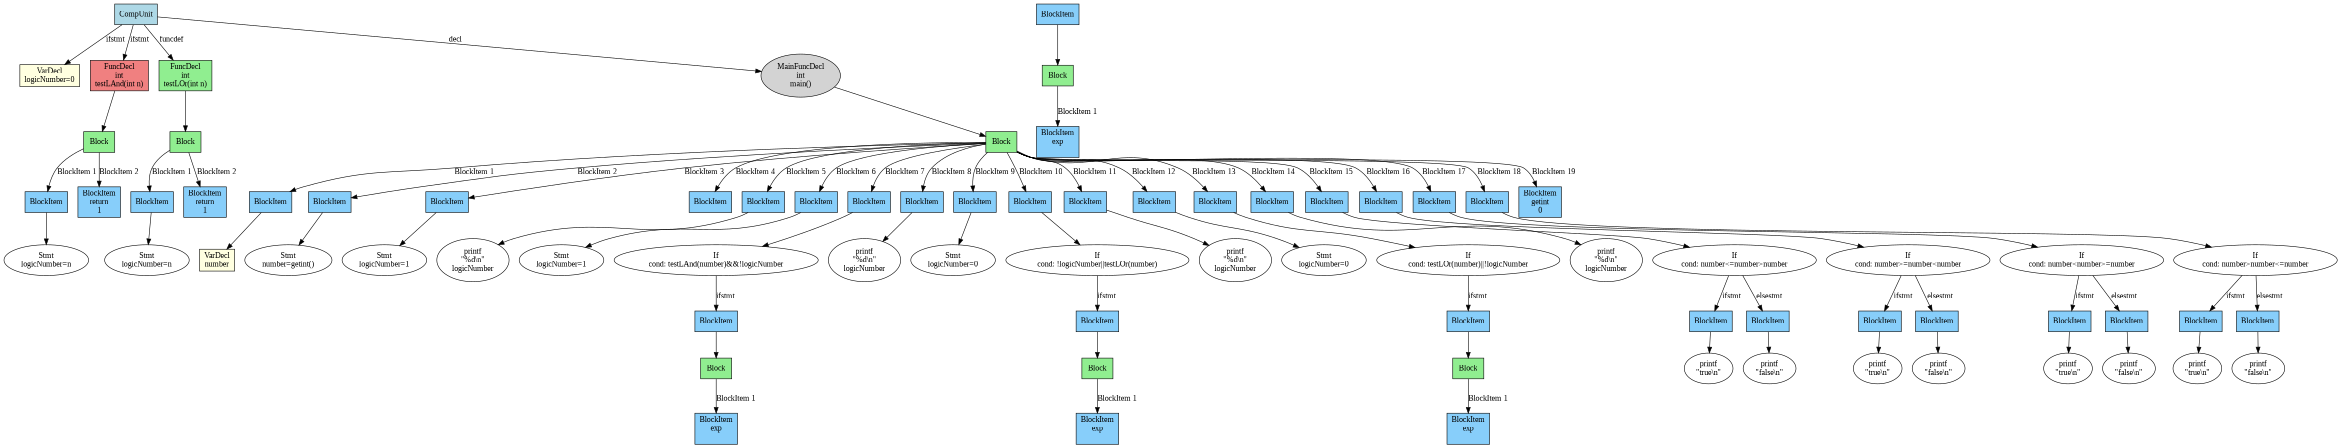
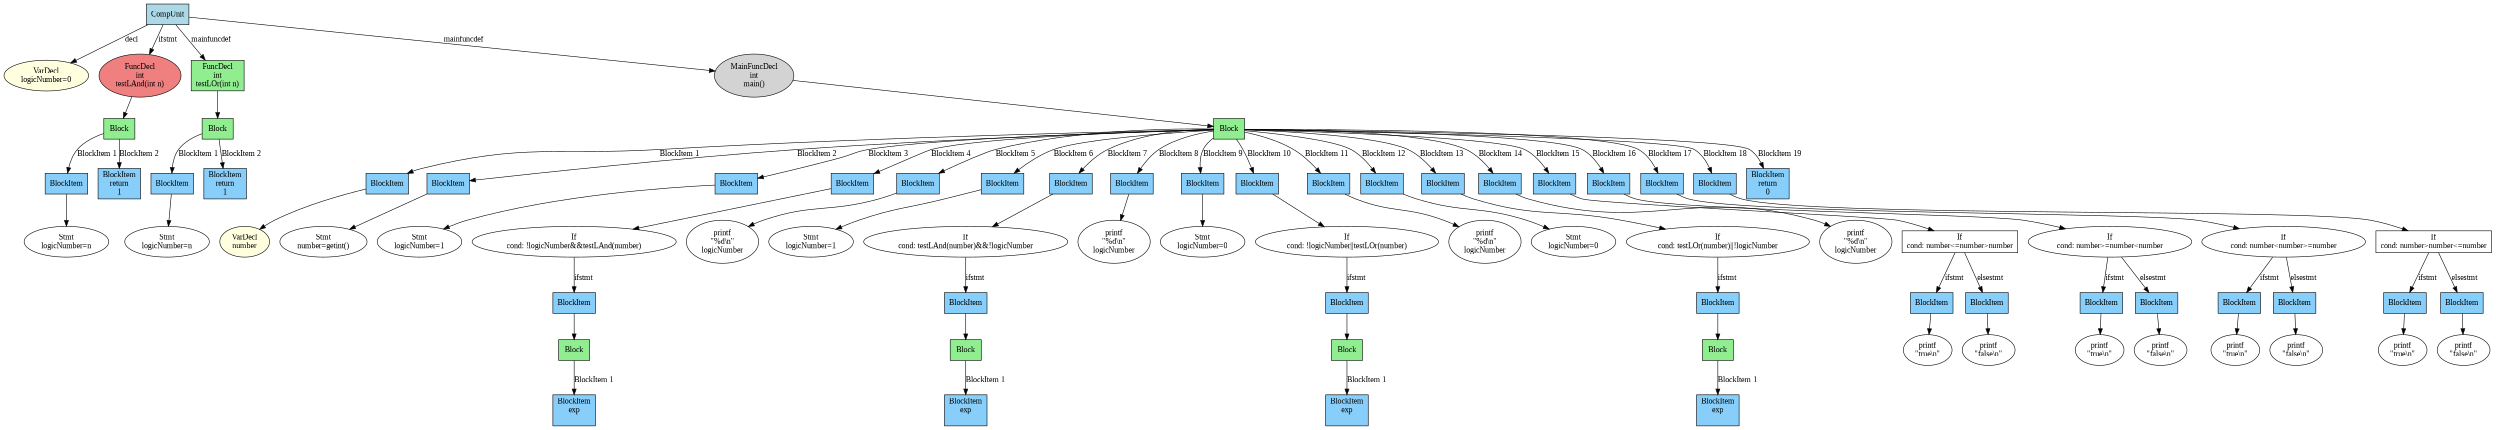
edge "CompUnit" -> "VarDecl logicNumber=0": label "ifstmt" -> "decl"
edge "CompUnit" -> "FuncDecl int testLOr(int n)": label "funcdef" -> "mainfuncdef"
edge "CompUnit" -> "MainFuncDecl int main()": label "decl" -> "mainfuncdef"
node "VarDecl logicNumber=0": shape box -> ellipse
node "FuncDecl int testLAnd(int n)": shape box -> ellipse
node "BlockItem getint 0": label "BlockItem getint 0" -> "BlockItem return 0"
node "If cond: !logicNumber&&testLAnd(number)": added
node "VarDecl number": shape box -> ellipse
node "If cond: number<=number>number": shape ellipse -> box
node "If cond: number>number<=number": shape ellipse -> box
